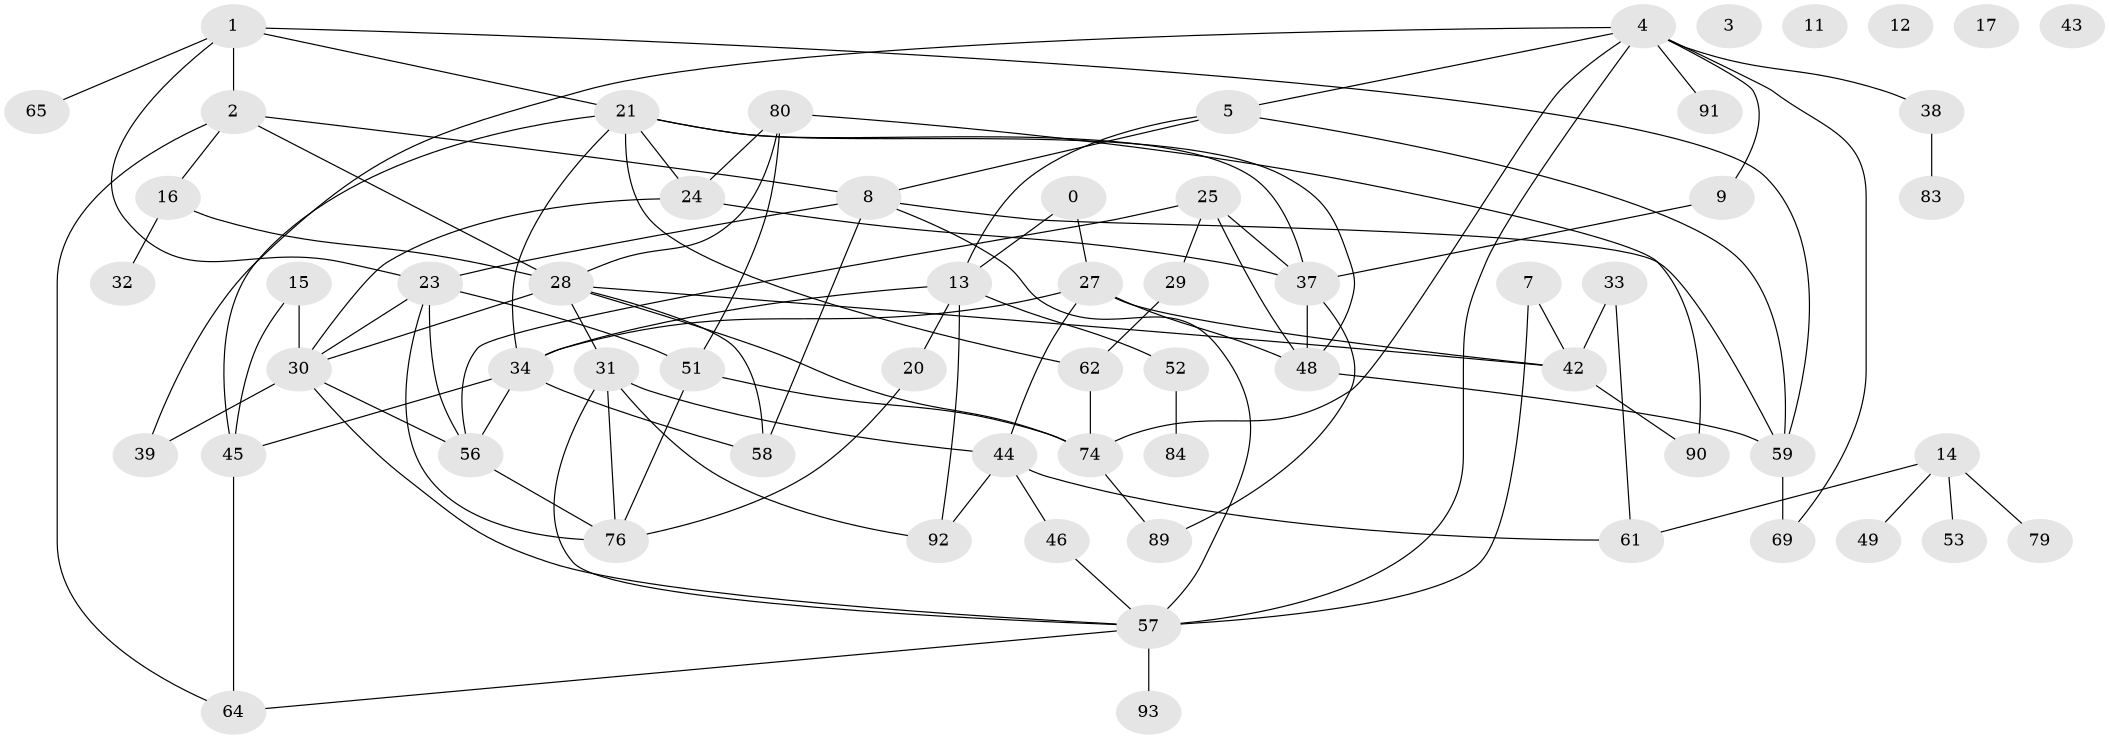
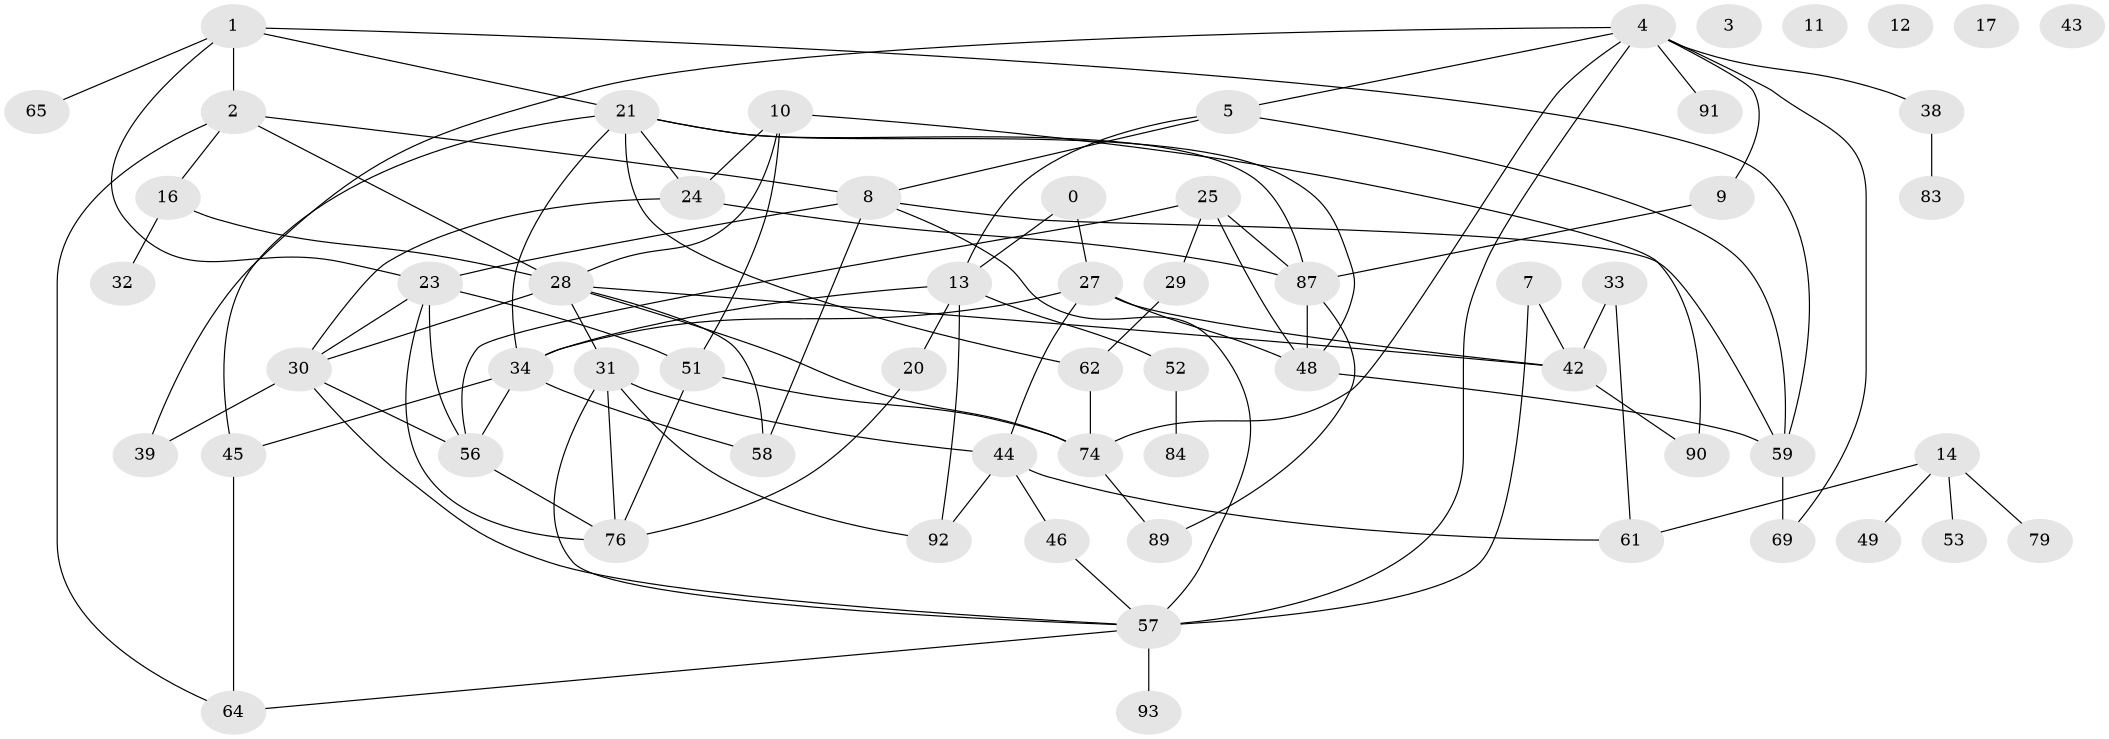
node "80": label "80" -> "10"
node "15": removed
node "37": label "37" -> "87"
